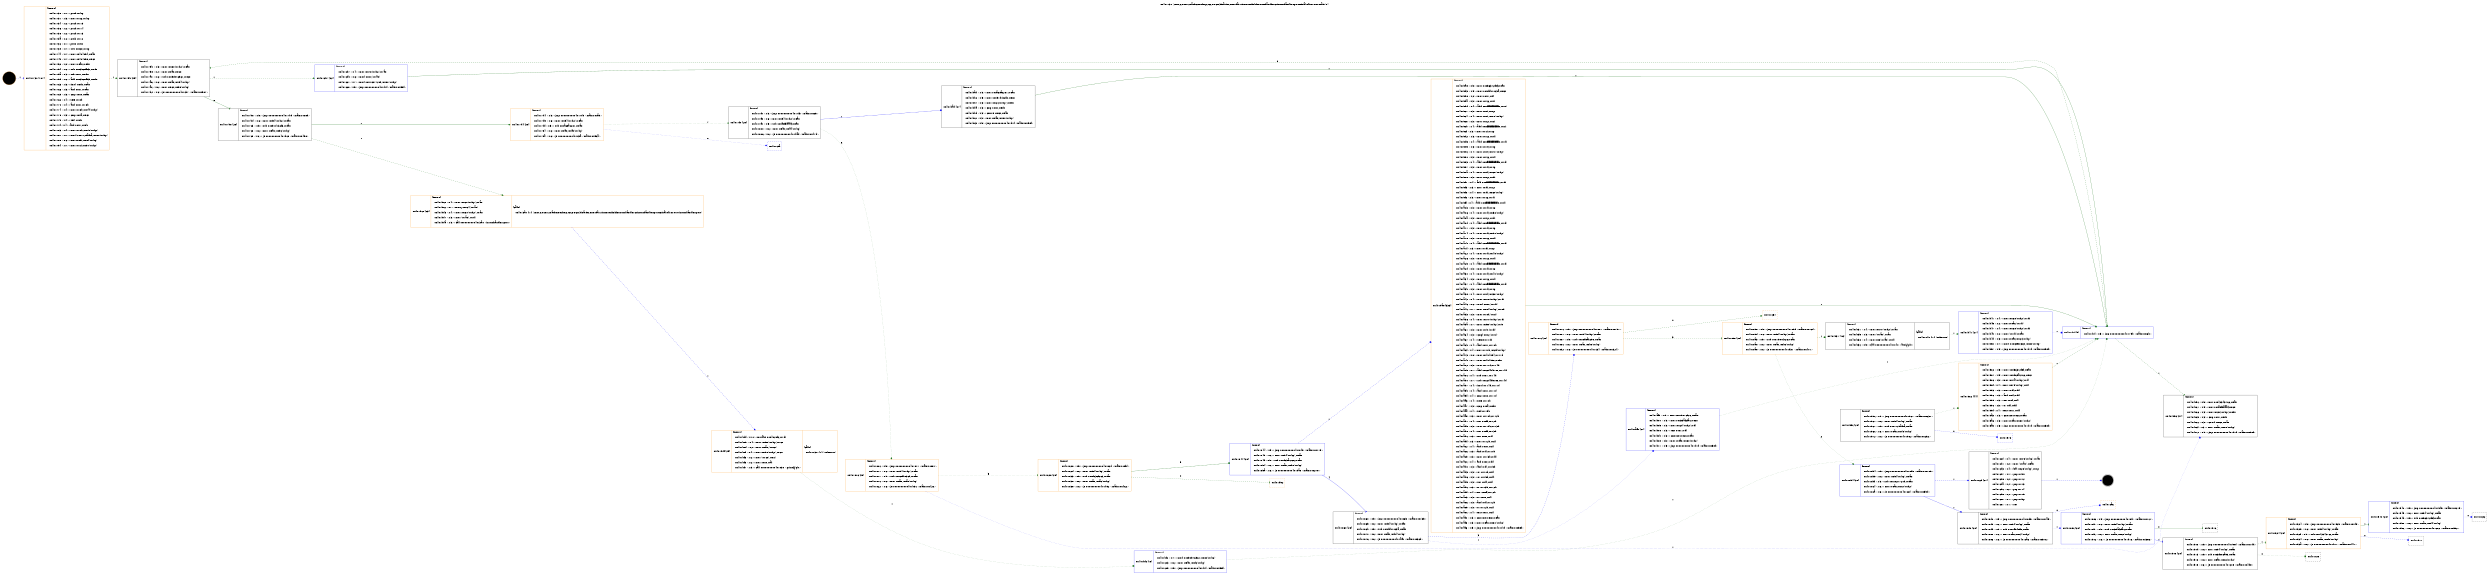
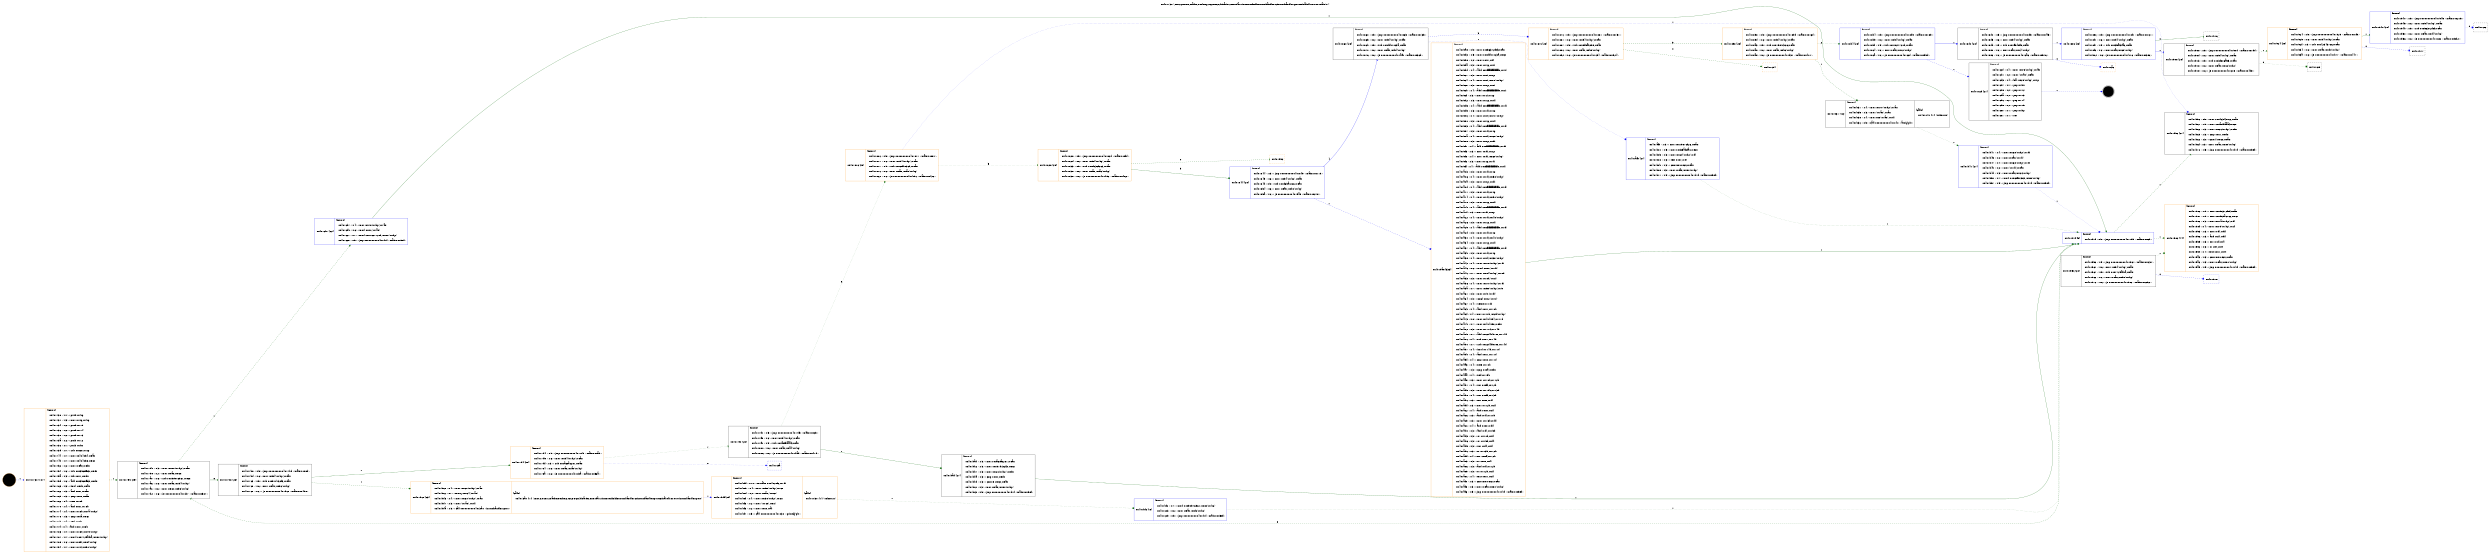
edge "0x4017f0 [28]" -> "0x401bad [27]": color blue -> darkgreen
edge "0x401982 [44]" -> "0x401d1f [5]": reversed
